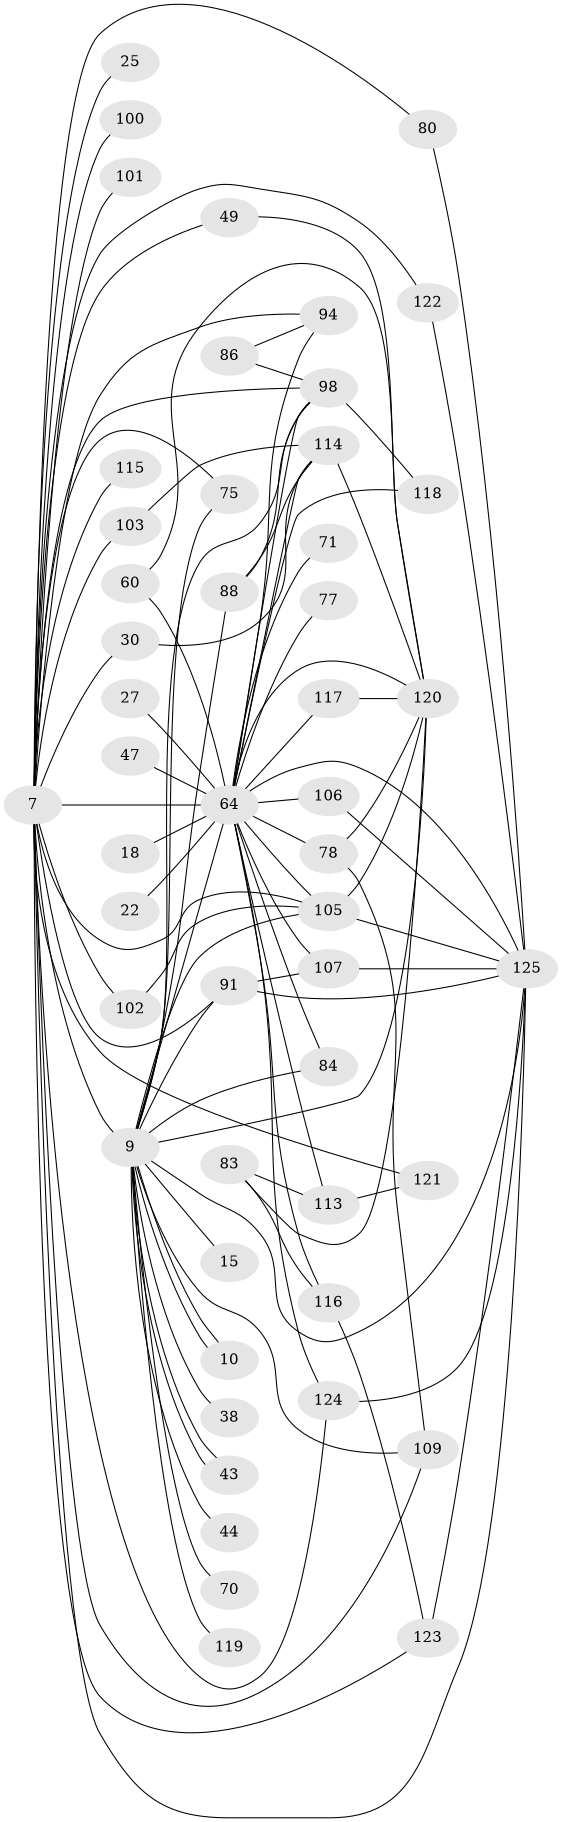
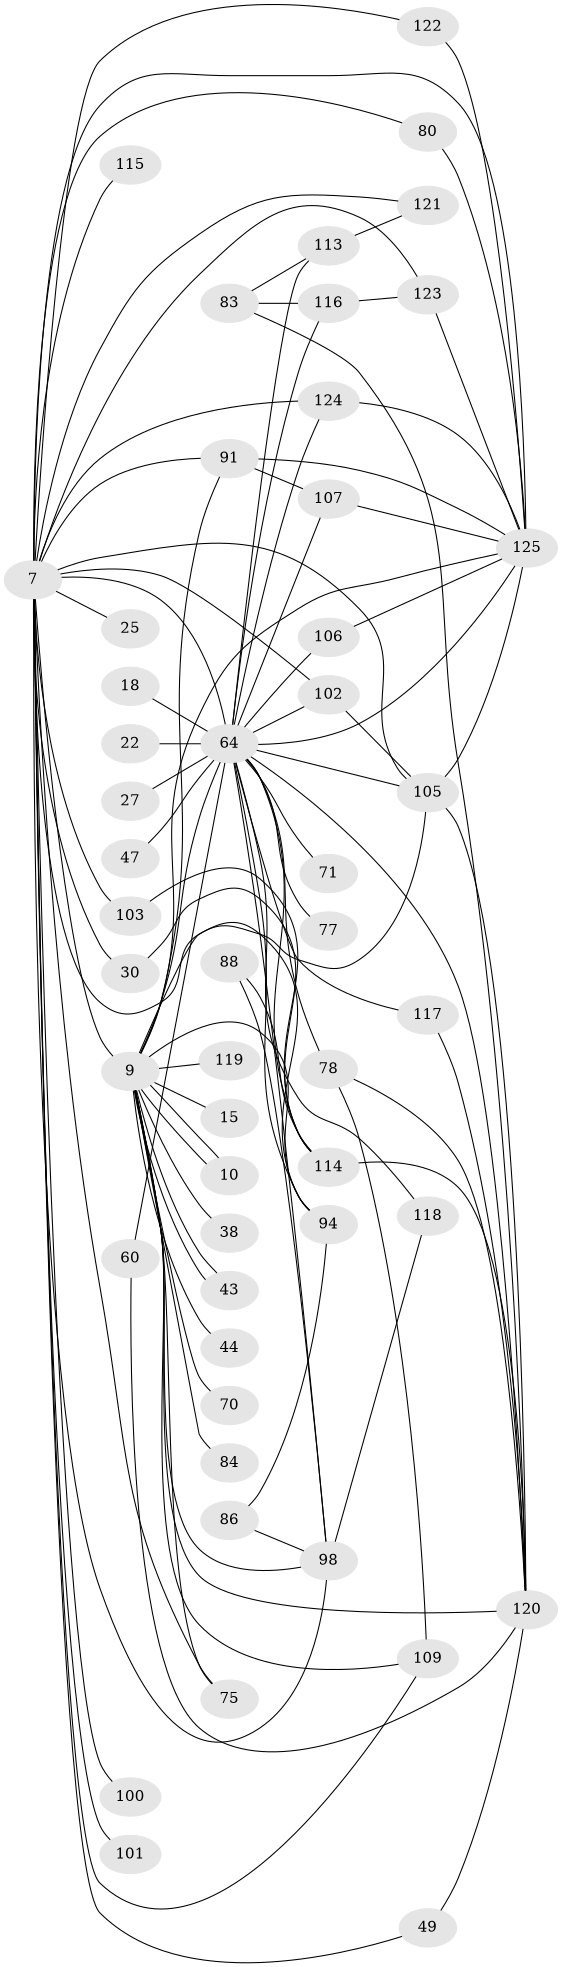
edge "88" -- "9": now "94" -- "9"
edge "64" -- "84": now "64" -- "102"
